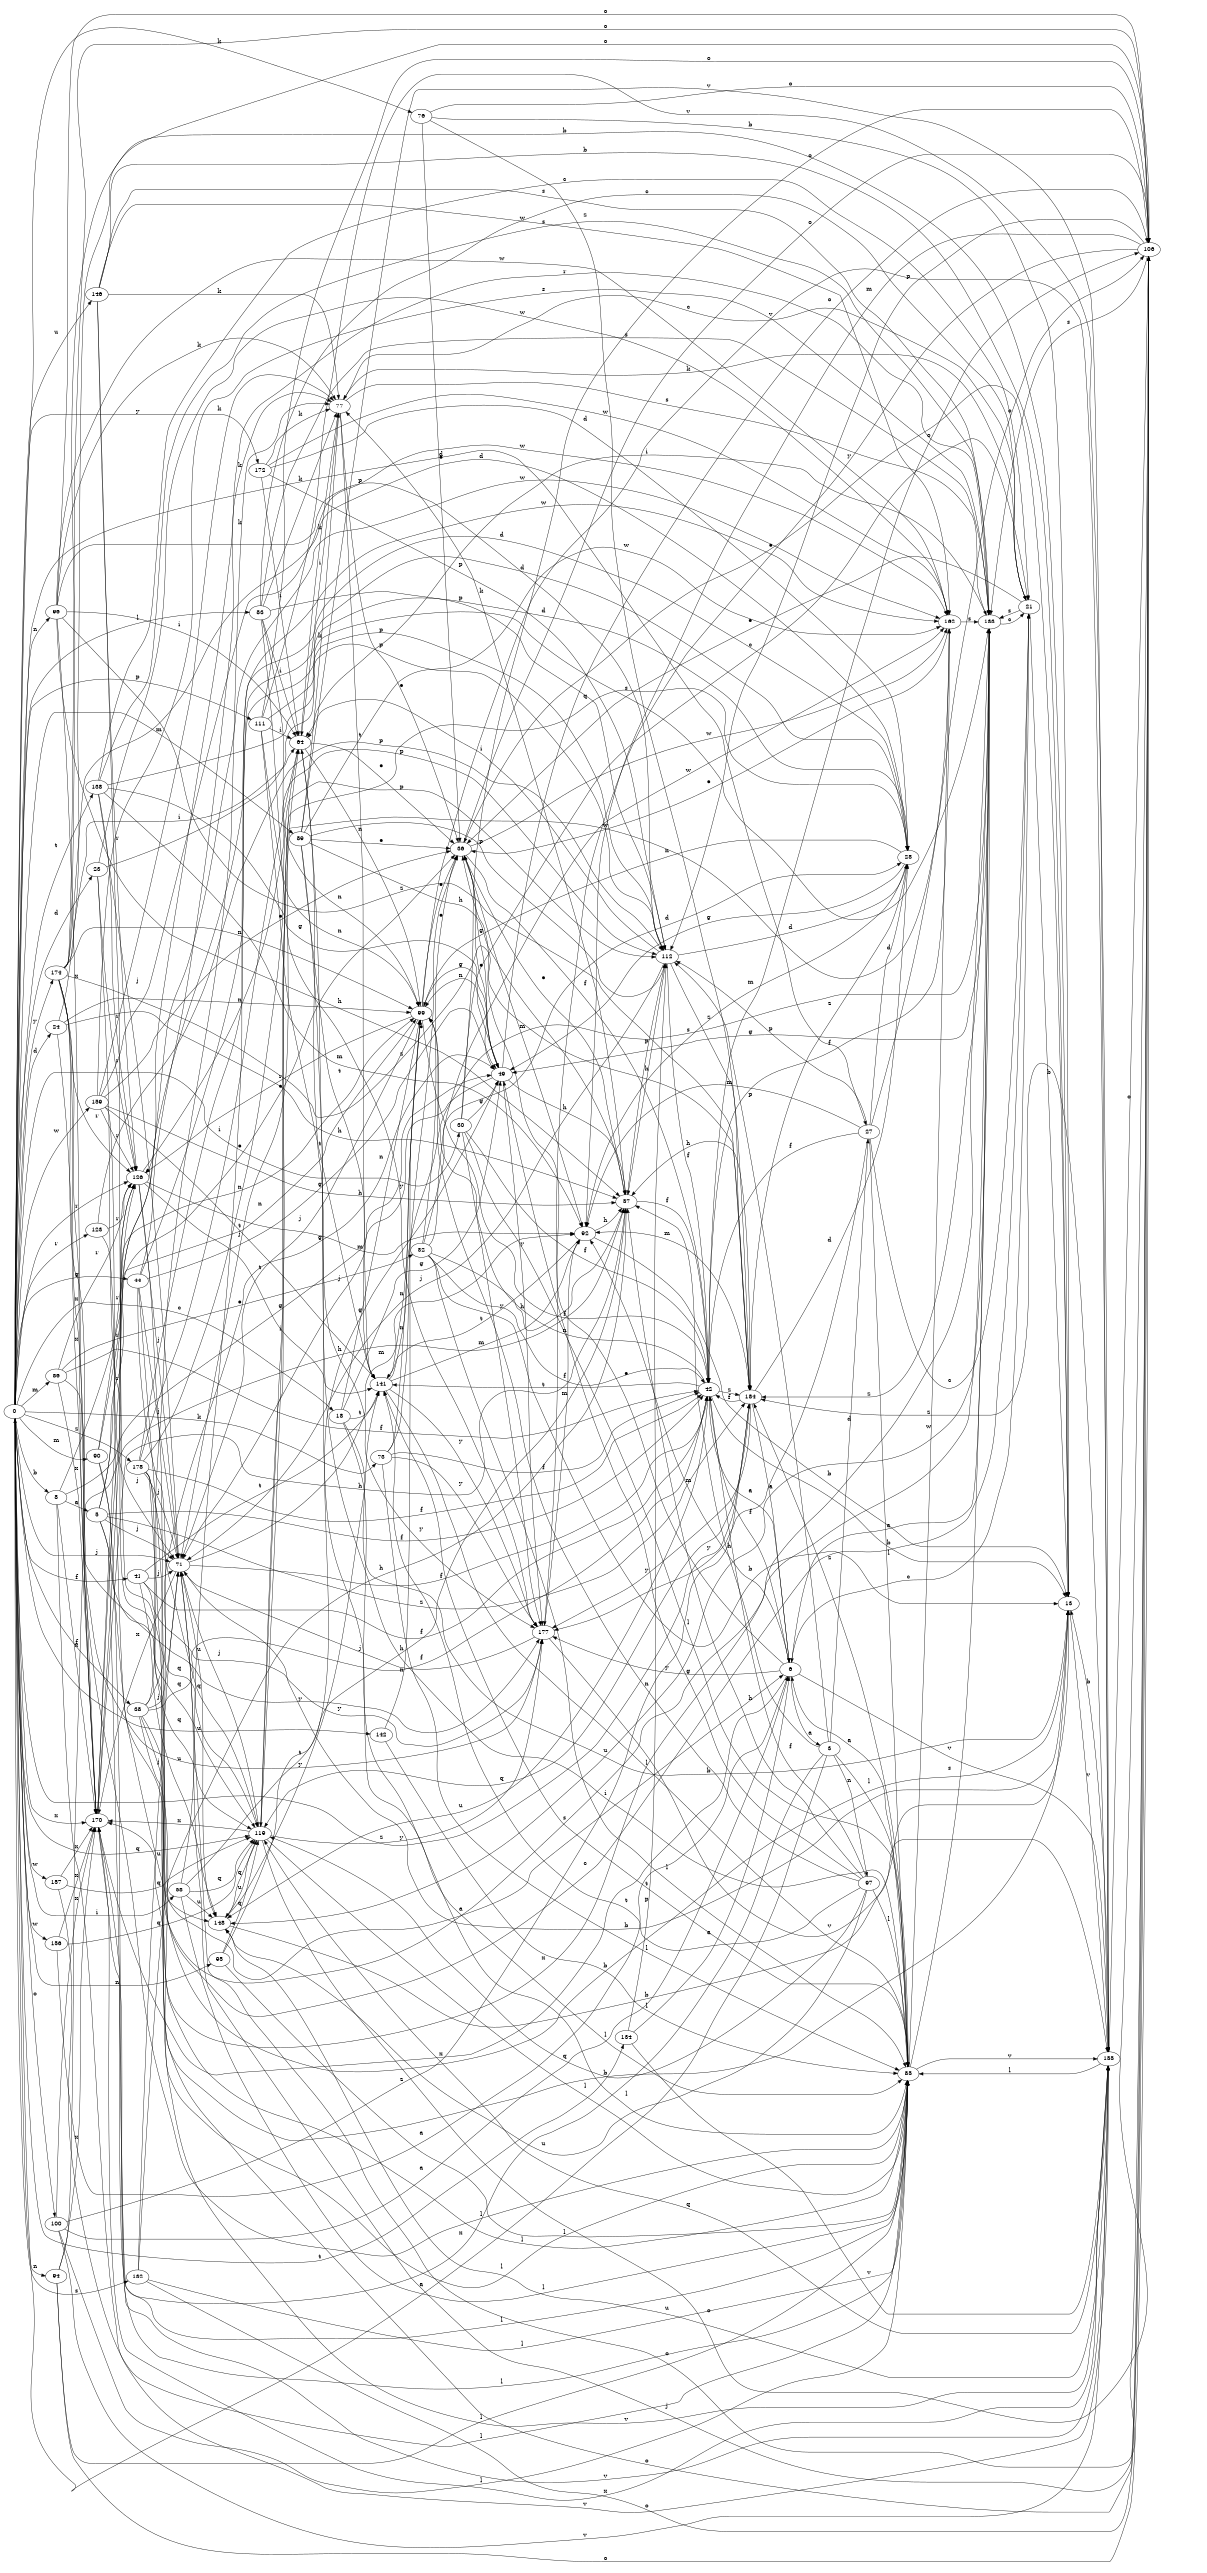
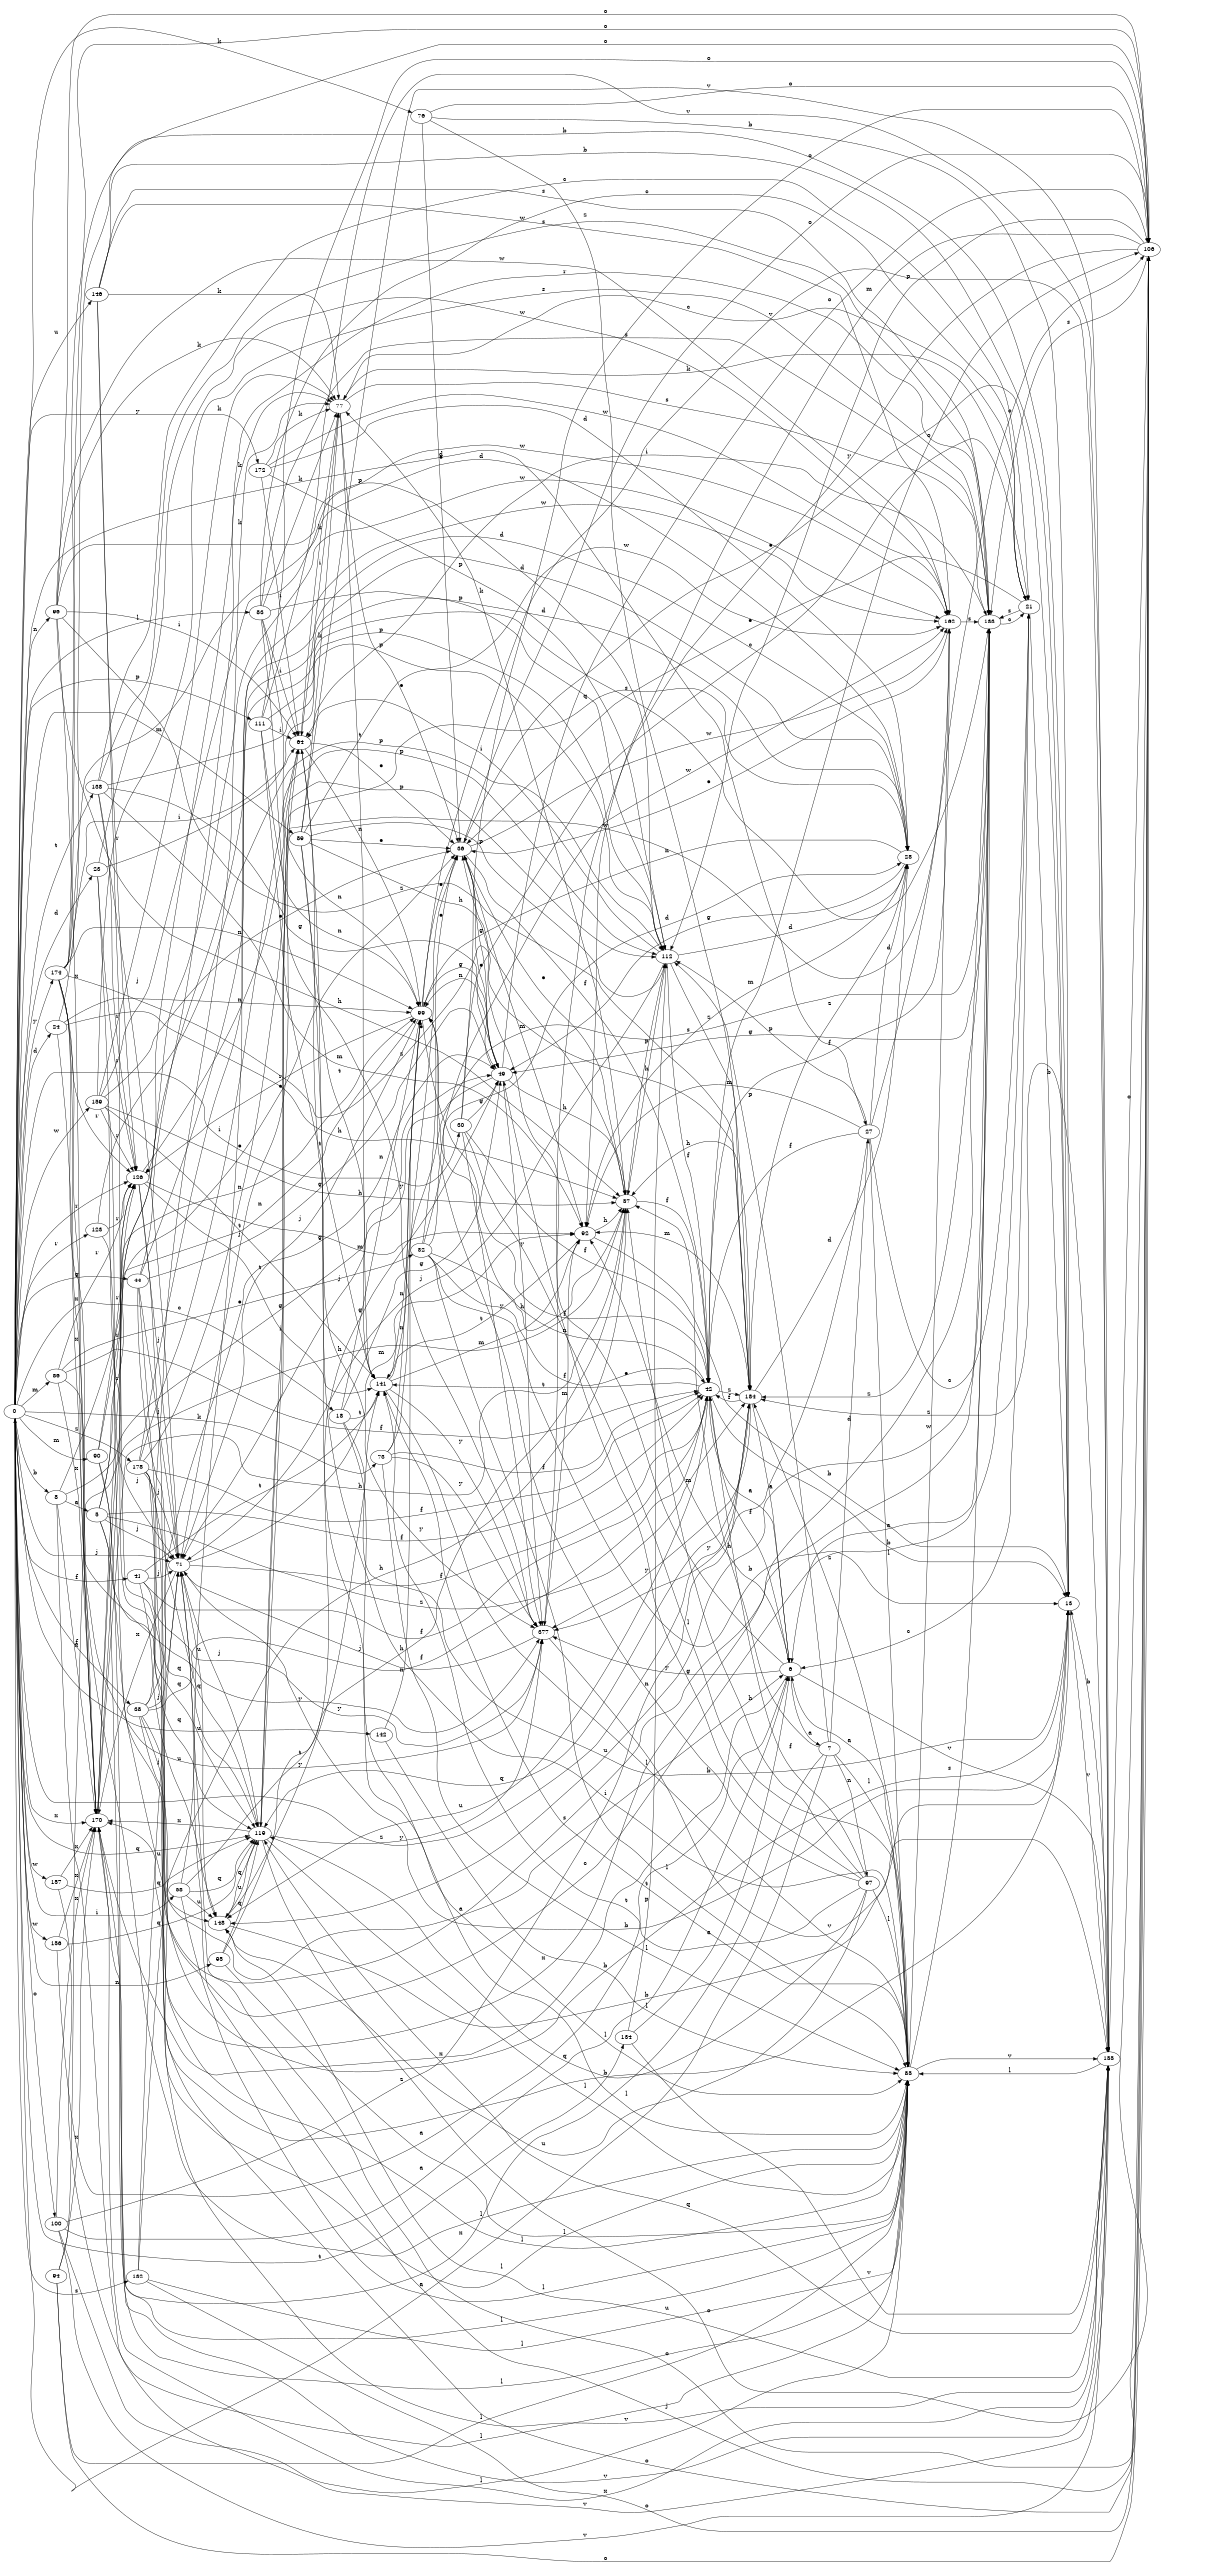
edge "6" -> "21": reversed
node "177": label "177" -> "377"
node "3": label "3" -> "7"
edge "0" -> "94": removed, label "n"
